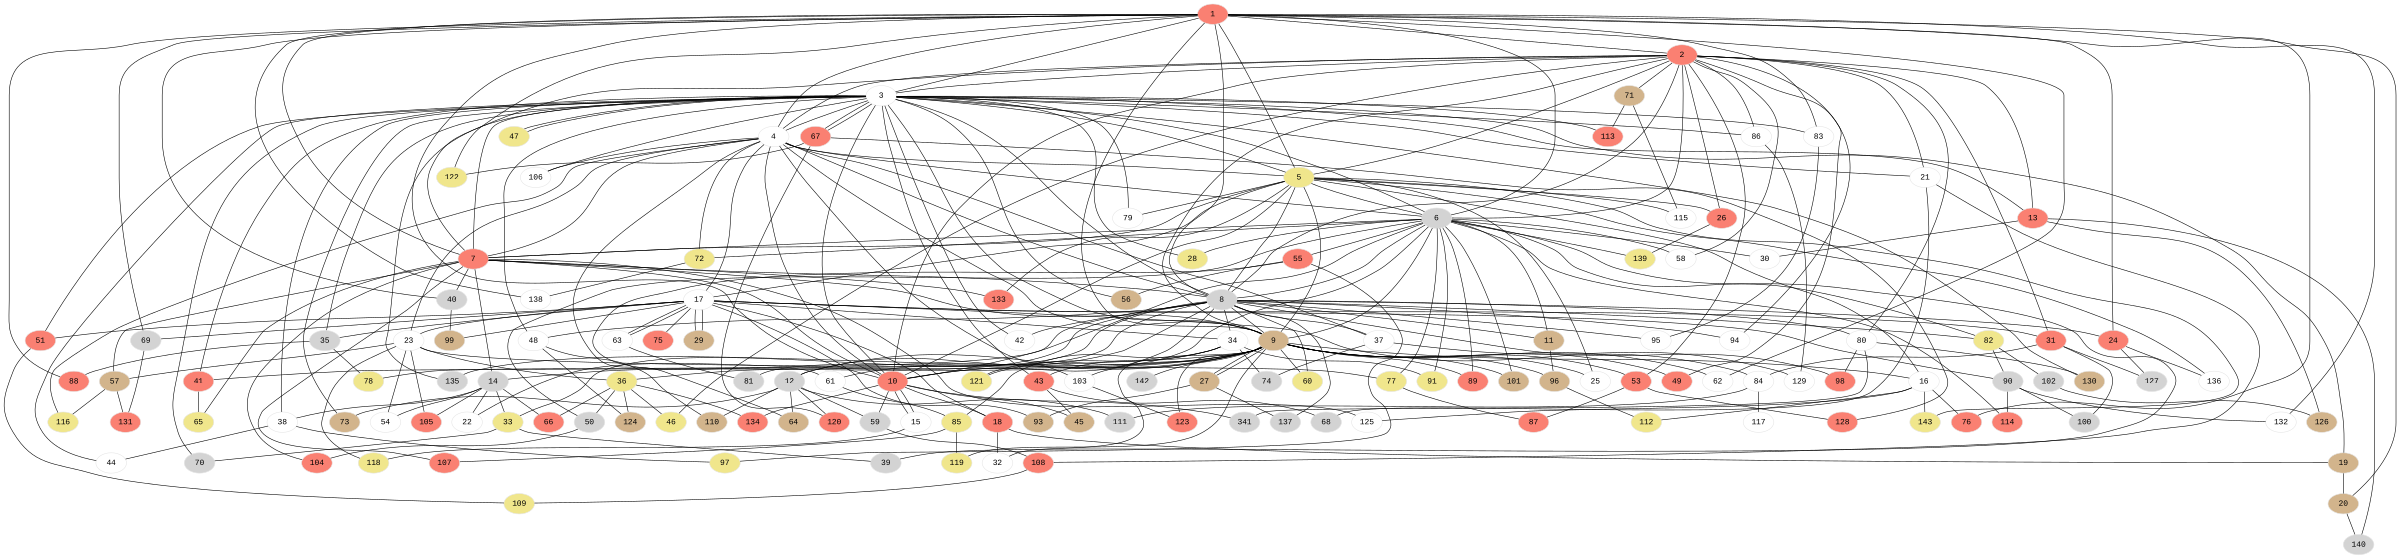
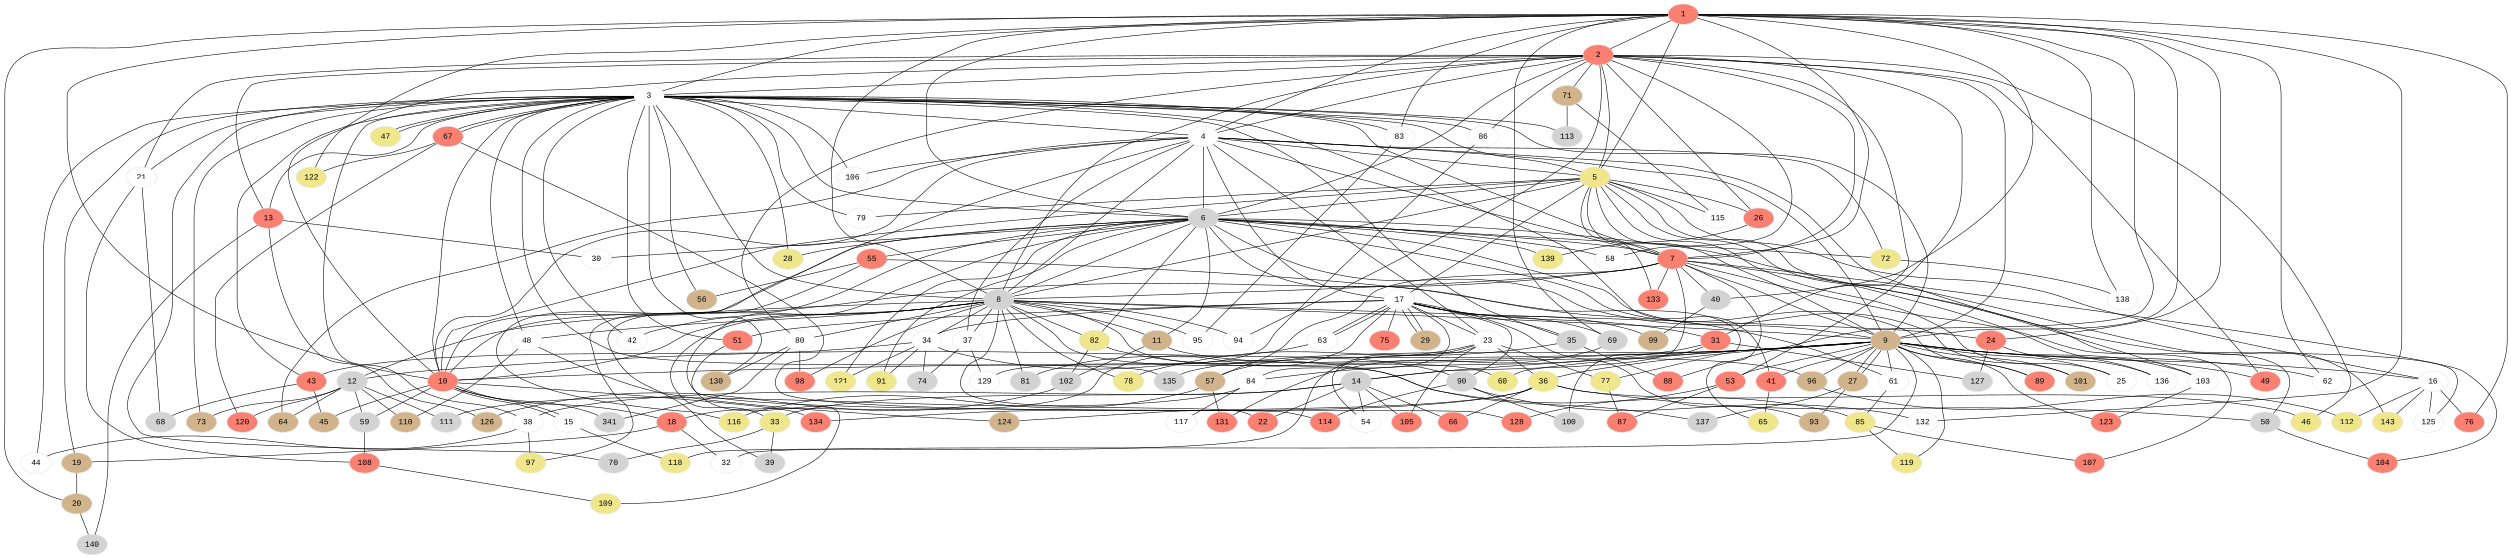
node "113": fillcolor salmon -> lightgrey
edge "11" -- "102": added
node "142": removed
node "22": fillcolor white -> salmon
